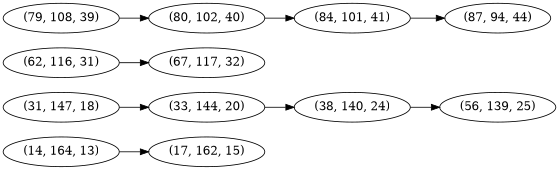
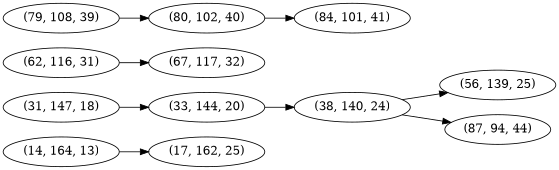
edge "(84, 101, 41)" -> "(87, 94, 44)": now "(38, 140, 24)" -> "(87, 94, 44)"
node "(17, 162, 15)": label "(17, 162, 15)" -> "(17, 162, 25)"
